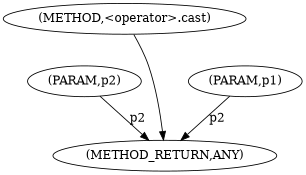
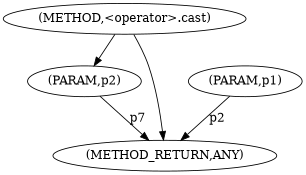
edge "(METHOD,<operator>.cast)" -> "(PARAM,p2)": added
edge "(PARAM,p2)" -> "(METHOD_RETURN,ANY)": label "p2" -> "p7"
